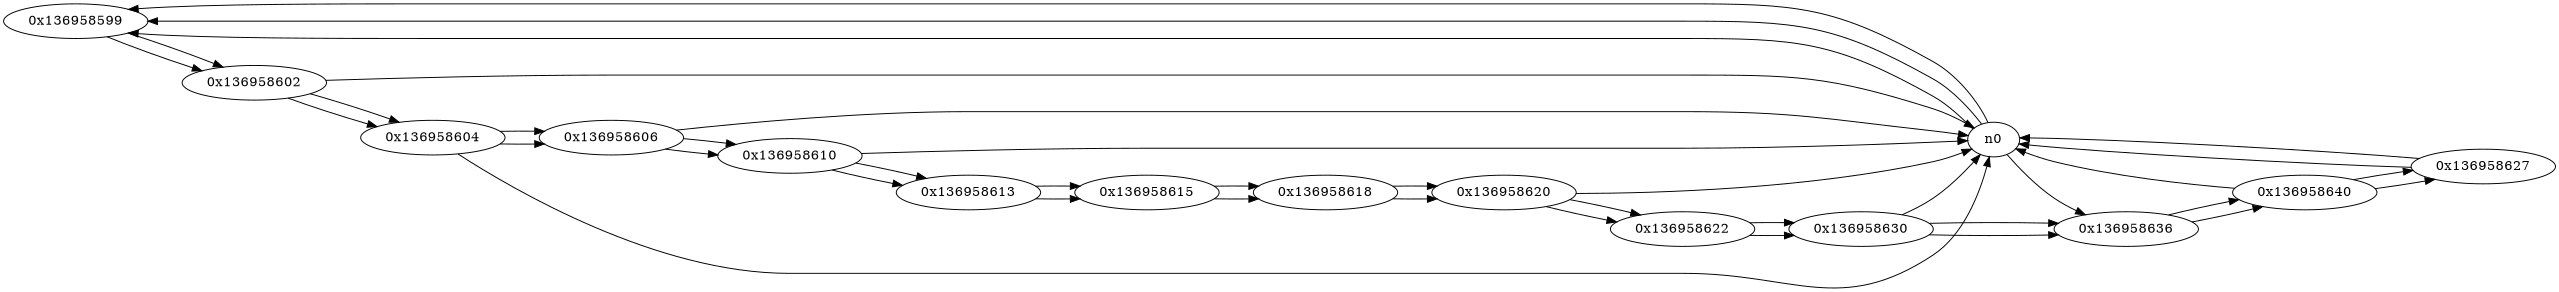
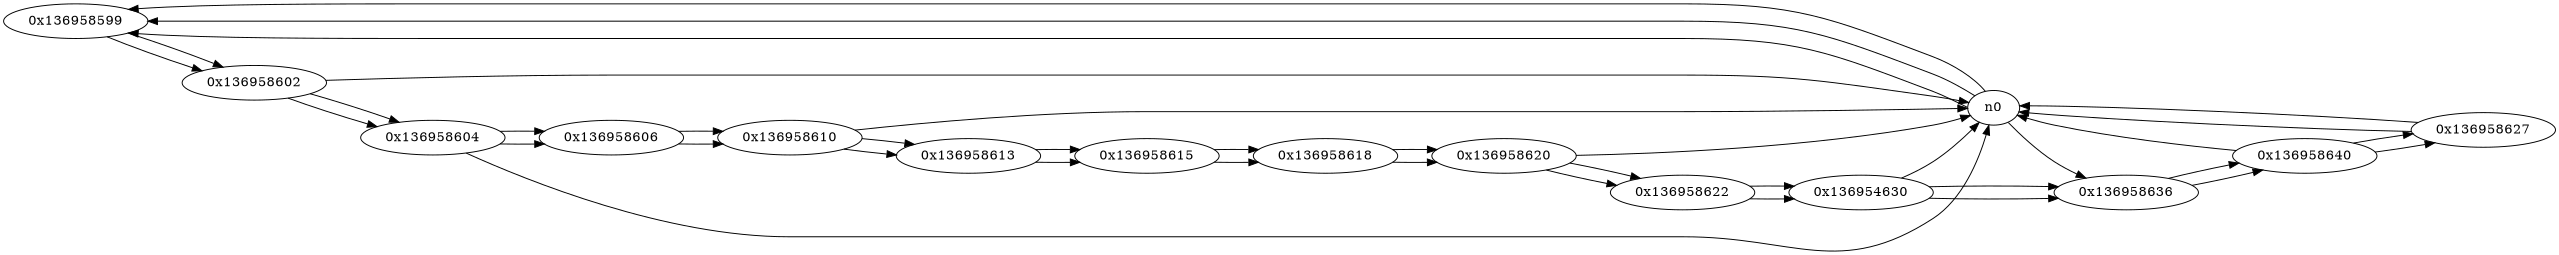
edge "0x136958606" -> "n0": removed
node "0x136958630": label "0x136958630" -> "0x136954630"
